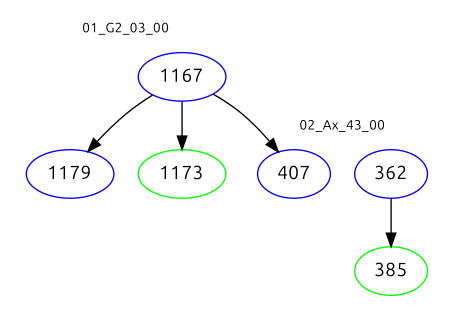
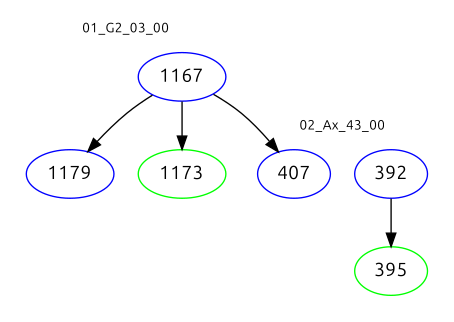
node "362": label "362" -> "392"
node "385": label "385" -> "395"
